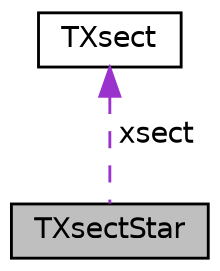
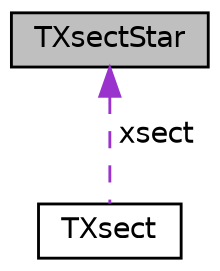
edge "TXsectStar" -> "TXsect": reversed
